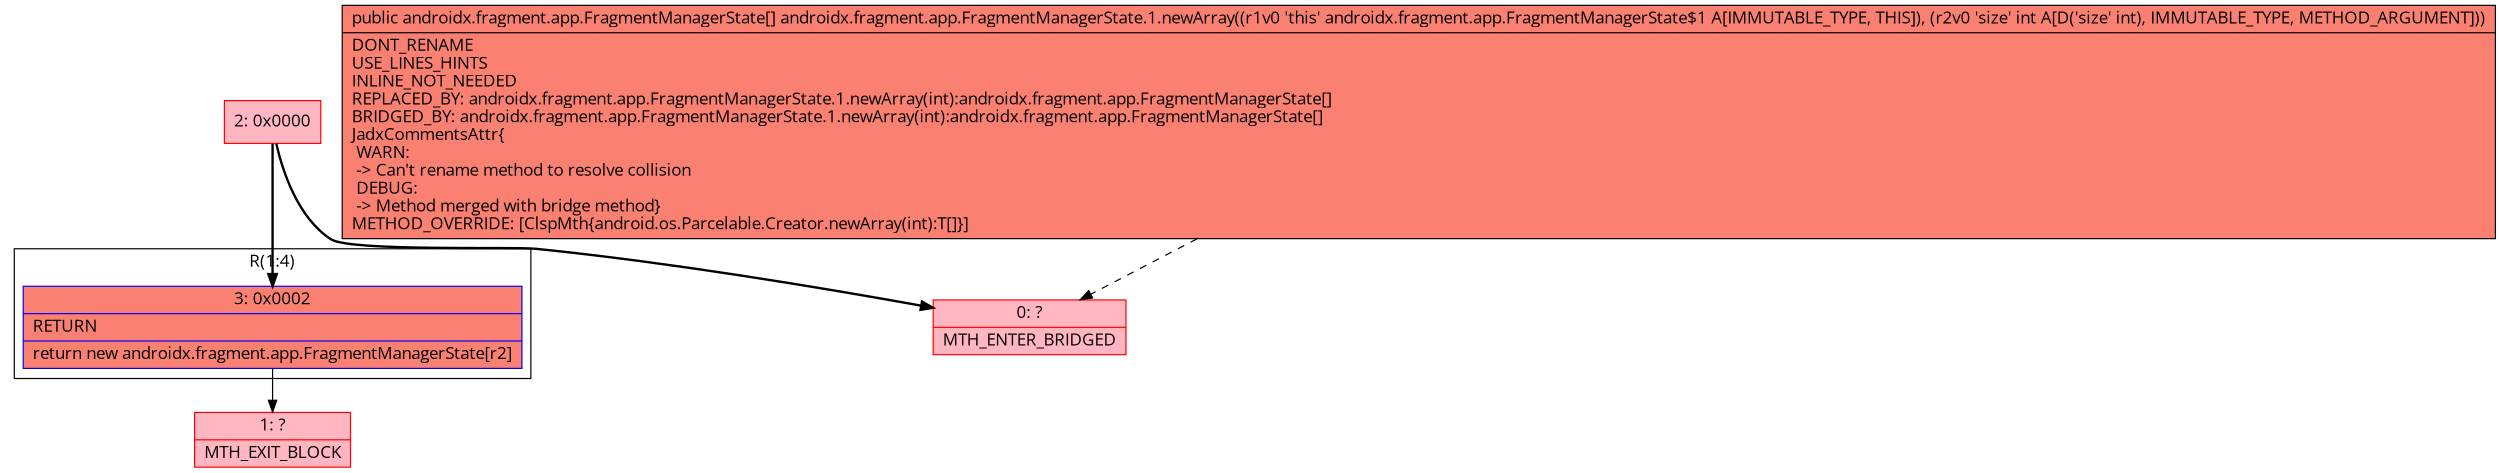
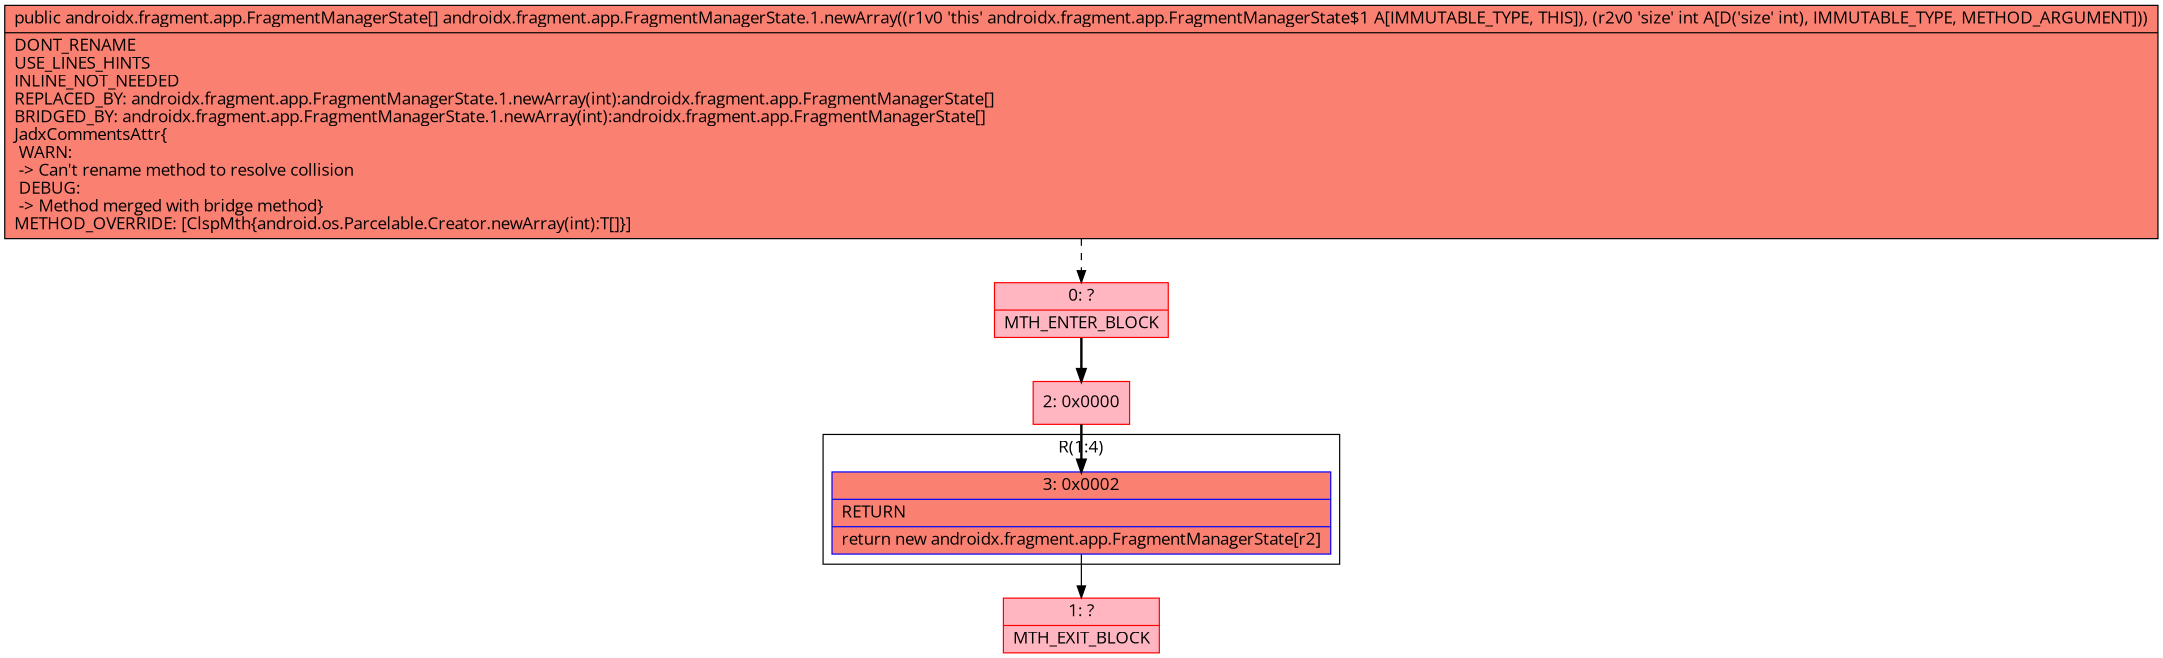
edge "2: 0x0000" -> "0: ?": reversed
node "0: ?": text "MTH_ENTER_BRIDGED" -> "MTH_ENTER_BLOCK"
